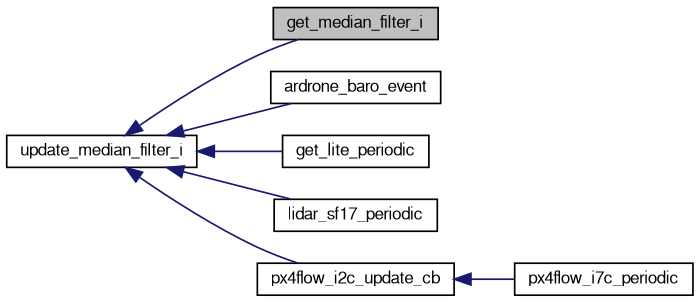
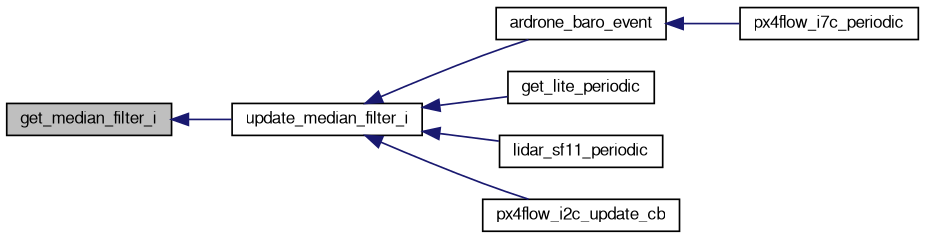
edge "get_median_filter_i" -> "update_median_filter_i": reversed
node "lidar_sf17_periodic": label "lidar_sf17_periodic" -> "lidar_sf11_periodic"
edge "px4flow_i7c_periodic" -> "px4flow_i2c_update_cb": now "px4flow_i7c_periodic" -> "ardrone_baro_event"
